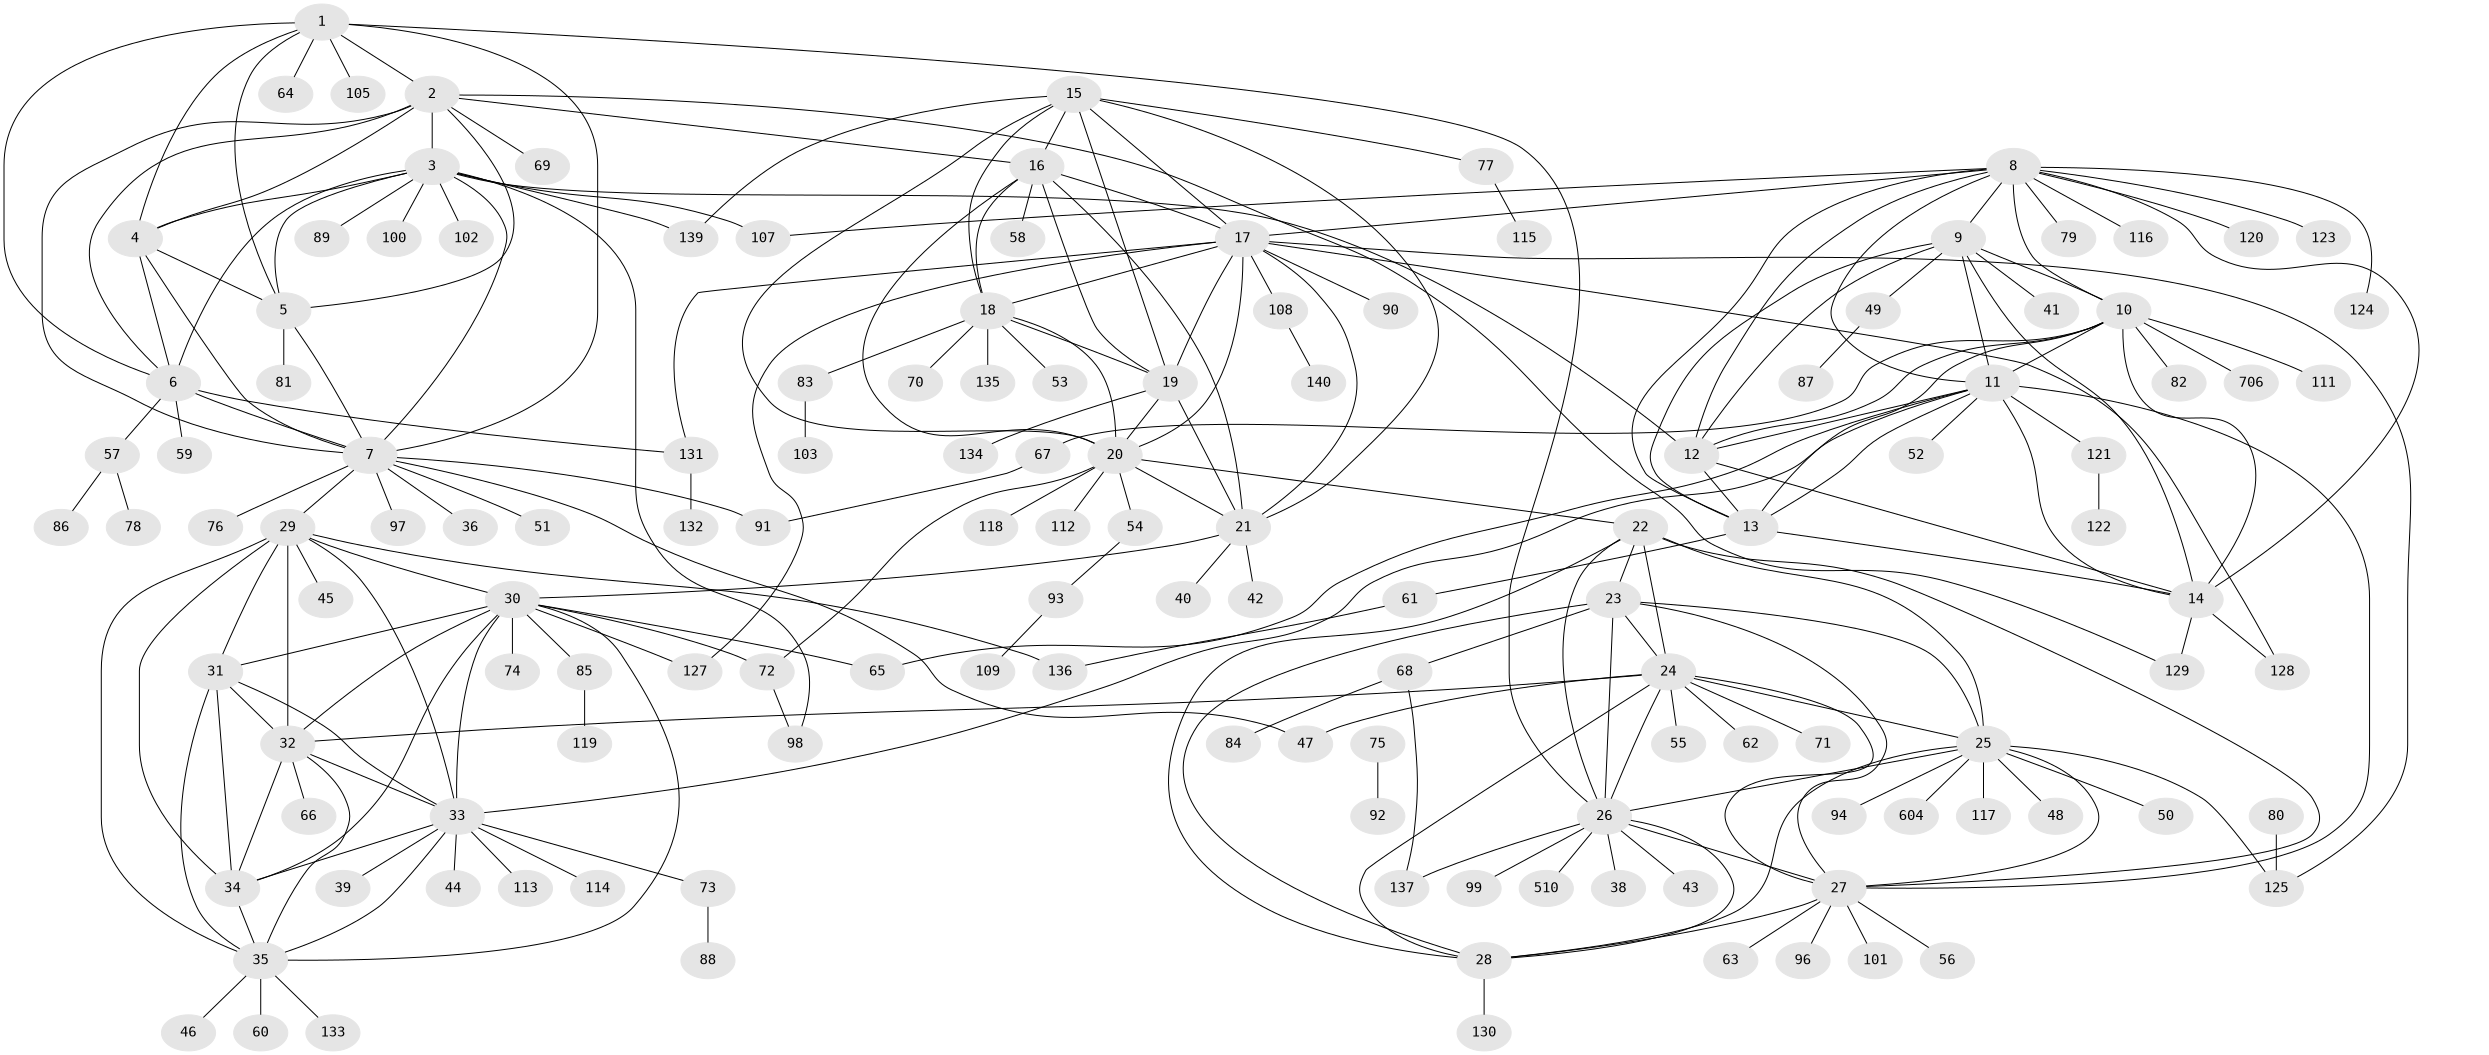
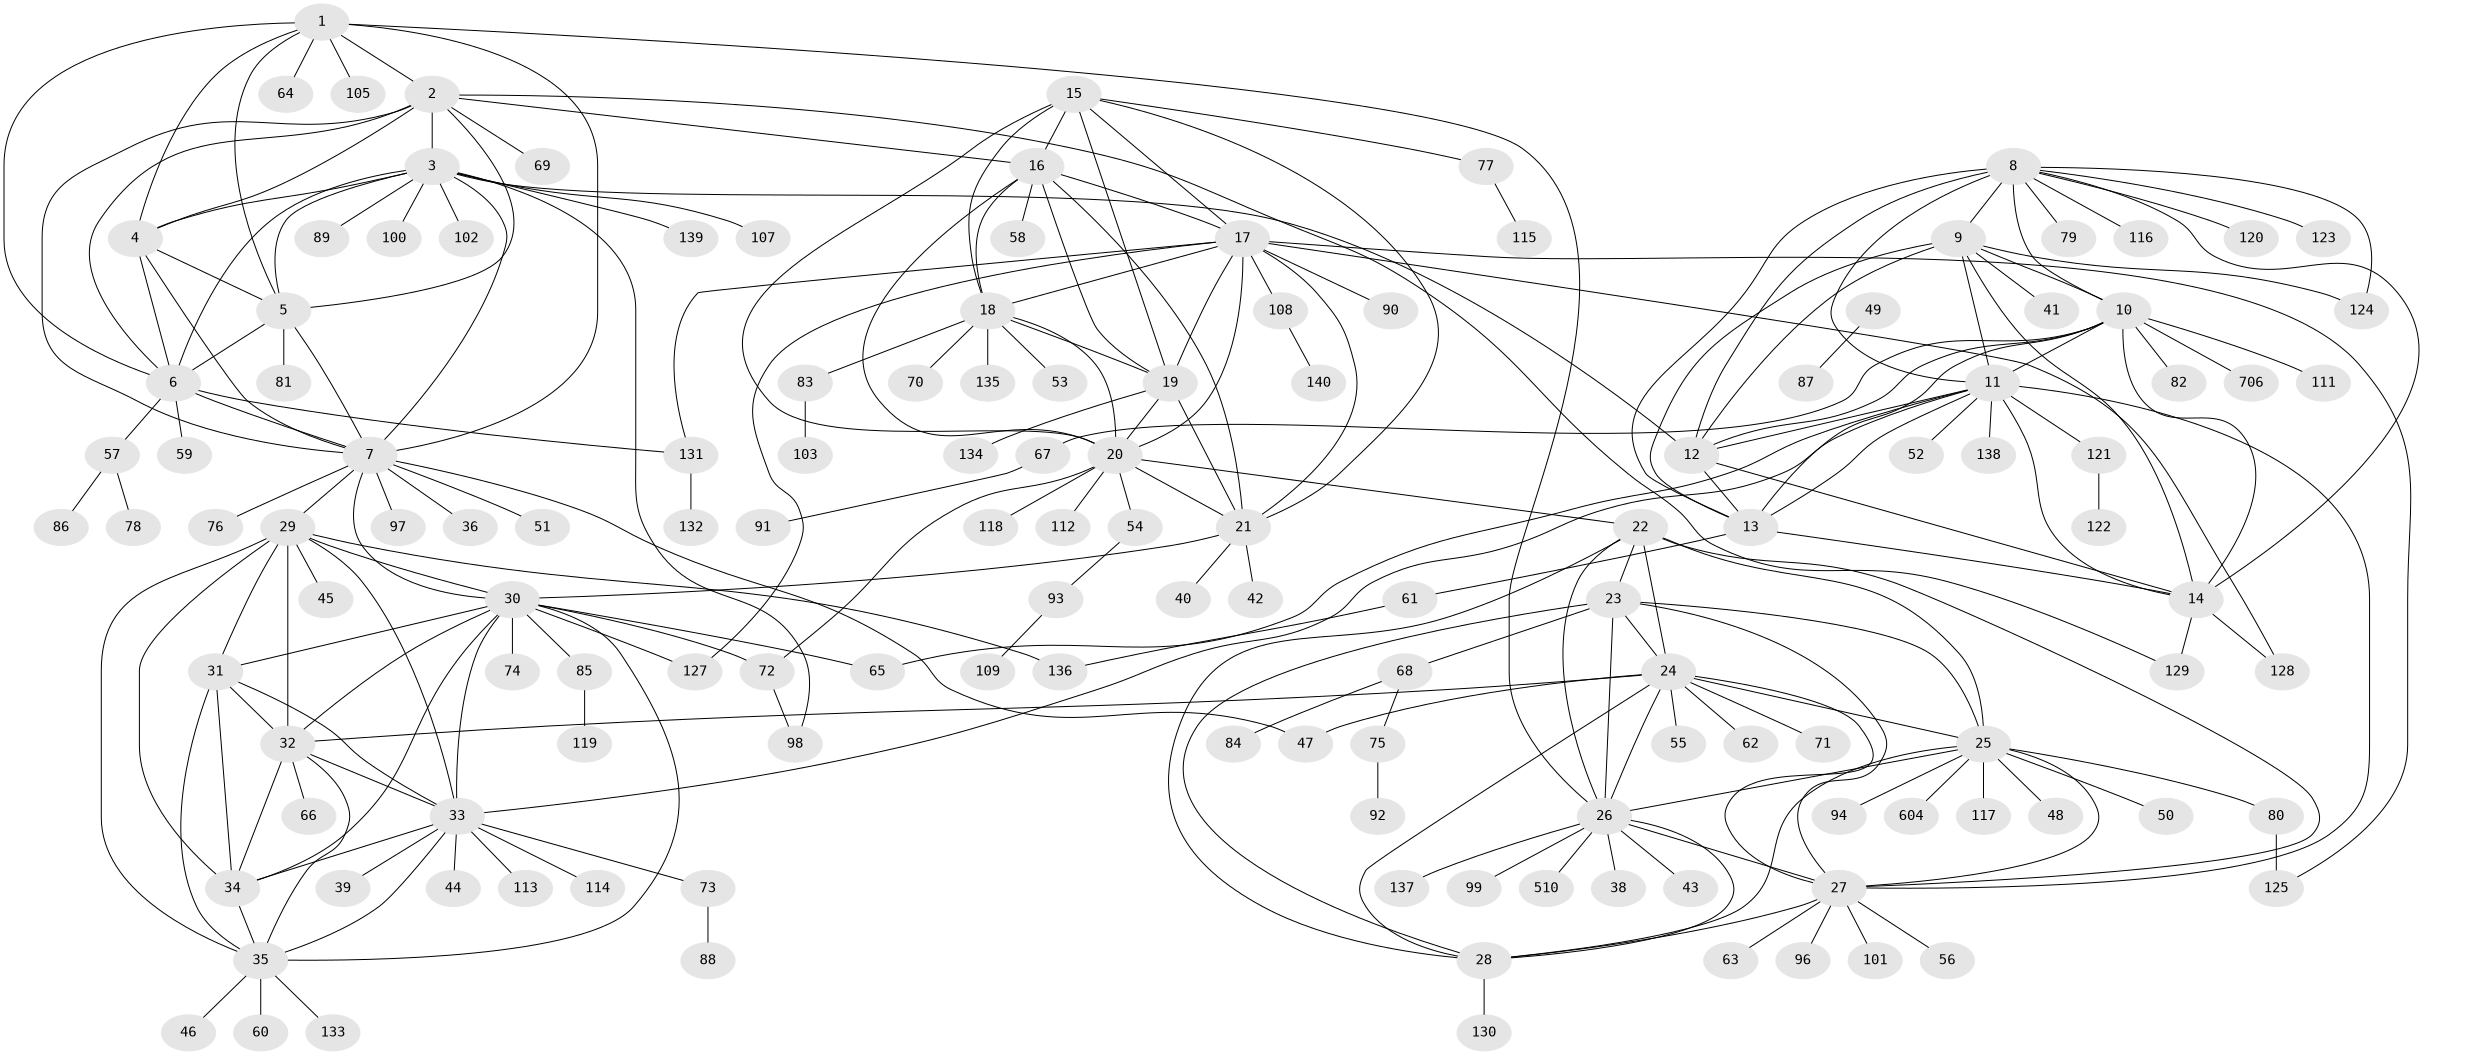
edge "15" -- "139": removed
edge "8" -- "107": removed
edge "8" -- "17": removed
edge "9" -- "49": now "9" -- "124"
edge "5" -- "6": added
node "138": added
edge "7" -- "91": now "7" -- "30"
edge "25" -- "125": now "25" -- "80"
edge "68" -- "137": now "68" -- "75"
